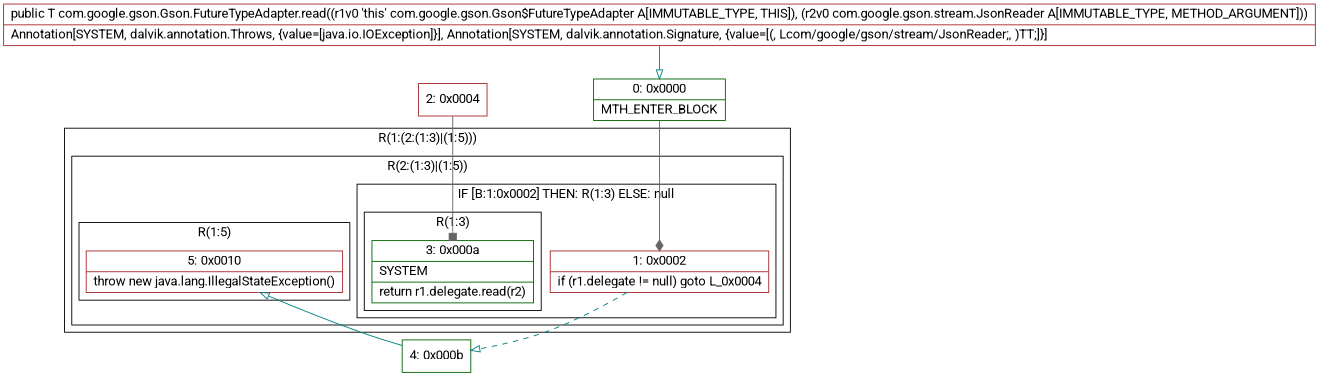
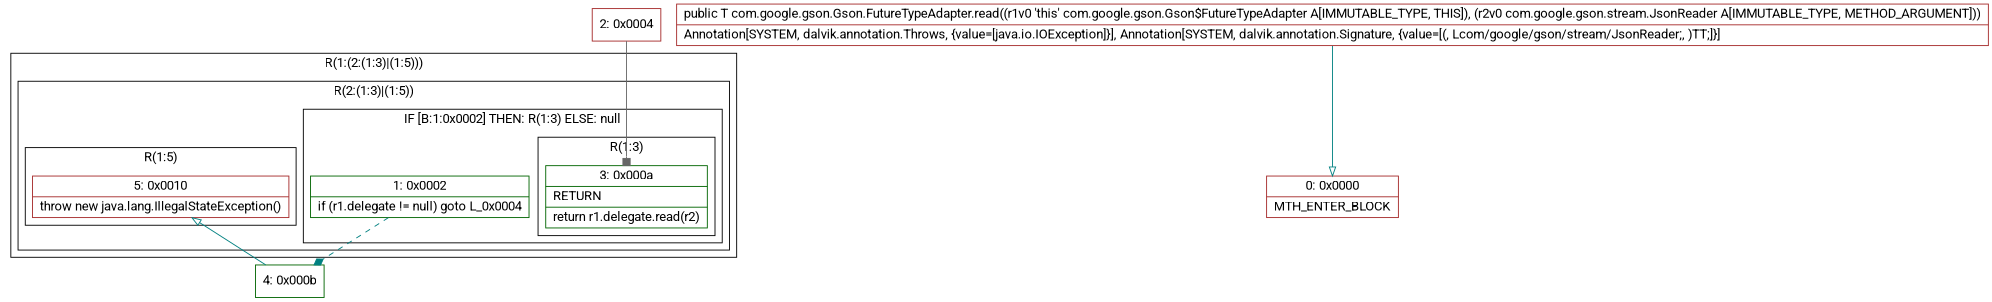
node "0: 0x0000": color darkgreen -> brown
edge "0: 0x0000" -> "1: 0x0002": removed
node "3: 0x000a": text "SYSTEM" -> "RETURN"
node "1: 0x0002": color brown -> darkgreen
edge "1: 0x0002" -> "4: 0x000b": arrowhead onormal -> diamond
